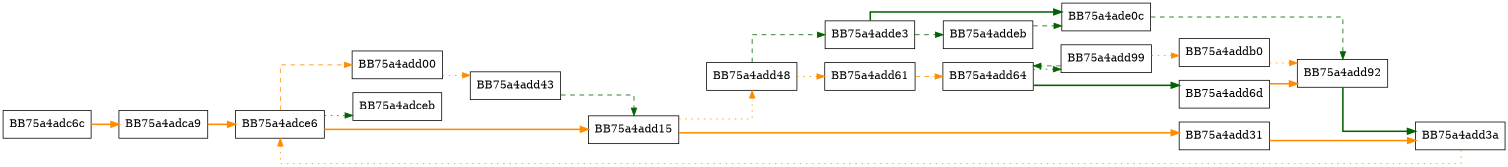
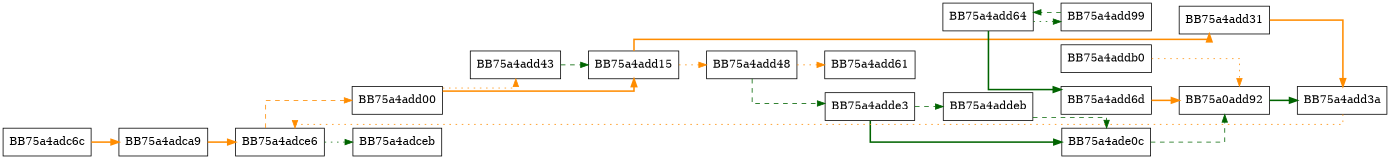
edge "BB75a4add99" -> "BB75a4addb0": removed
node "BB75a4add92": label "BB75a4add92" -> "BB75a0add92"
edge "BB75a4add61" -> "BB75a4add64": removed
edge "BB75a4adce6" -> "BB75a4add15": now "BB75a4add00" -> "BB75a4add15"
